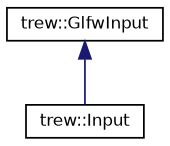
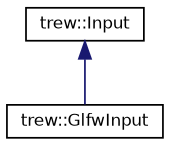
edge "trew::Input" -> "trew::GlfwInput": reversed
